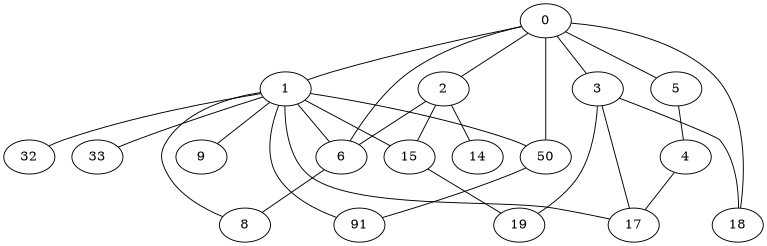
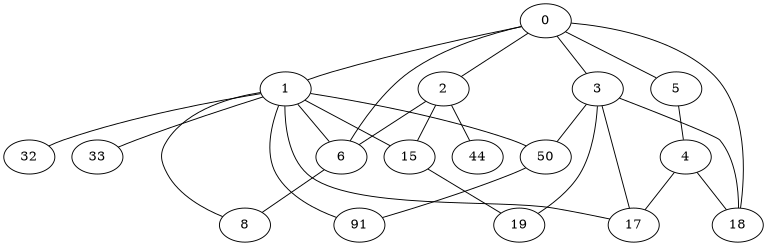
edge "0" -- "50": now "3" -- "50"
node "9": removed
node "14": label "14" -> "44"
edge "4" -- "18": added
